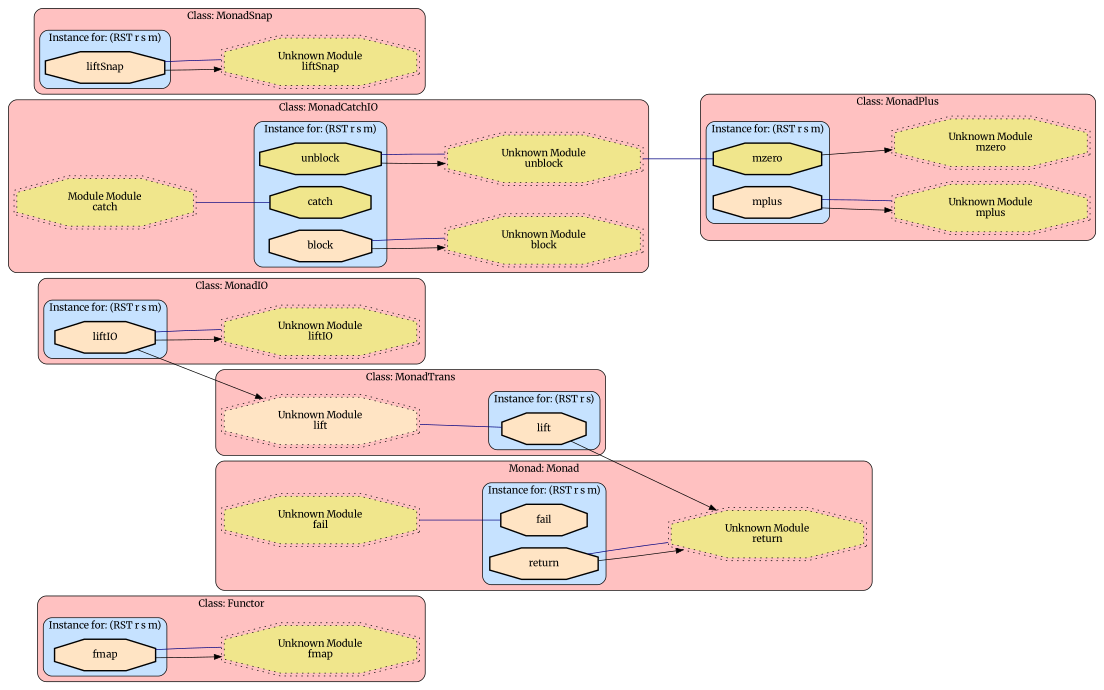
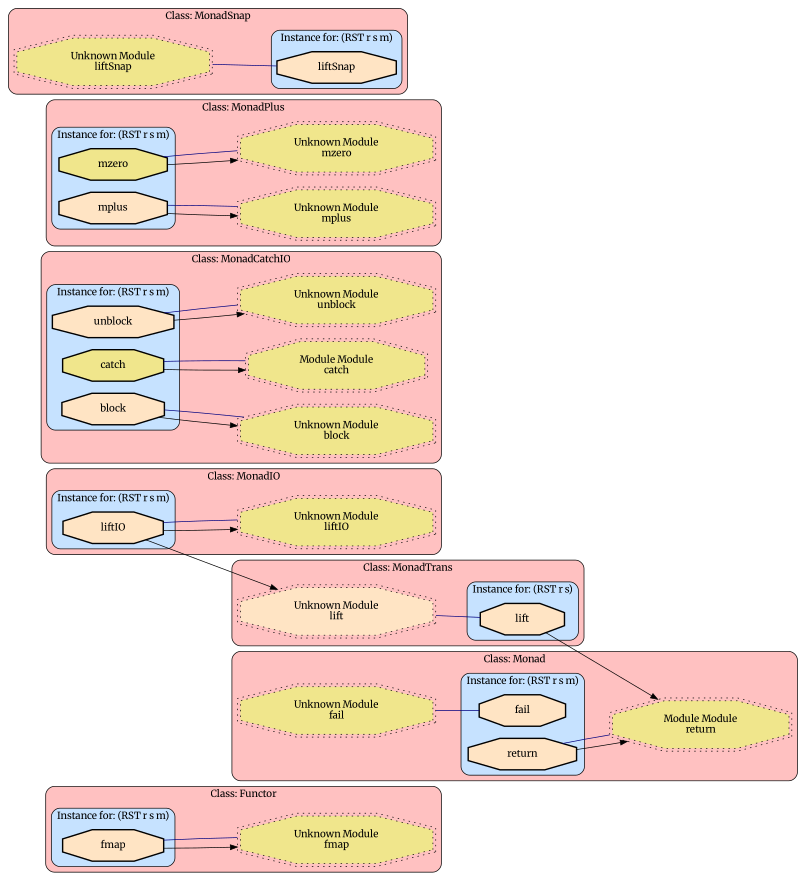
edge "liftSnap" -> "Unknown Module liftSnap": removed
node "unblock": fillcolor khaki -> bisque
edge "Unknown Module unblock" -- "mzero": now "Unknown Module mzero" -- "mzero"
edge "catch" -> "Module Module catch": added
cluster "Monad: Monad": label "Monad: Monad" -> "Class: Monad"
node "Unknown Module return": label "Unknown Module return" -> "Module Module return"
